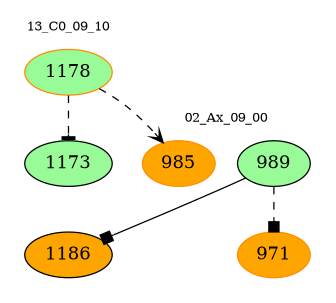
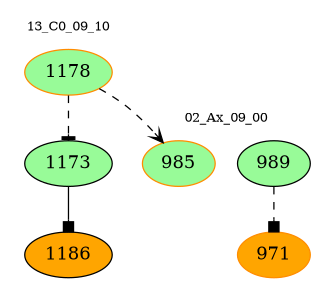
node "985": fillcolor orange -> palegreen
edge "989" -> "1186": now "1173" -> "1186"
